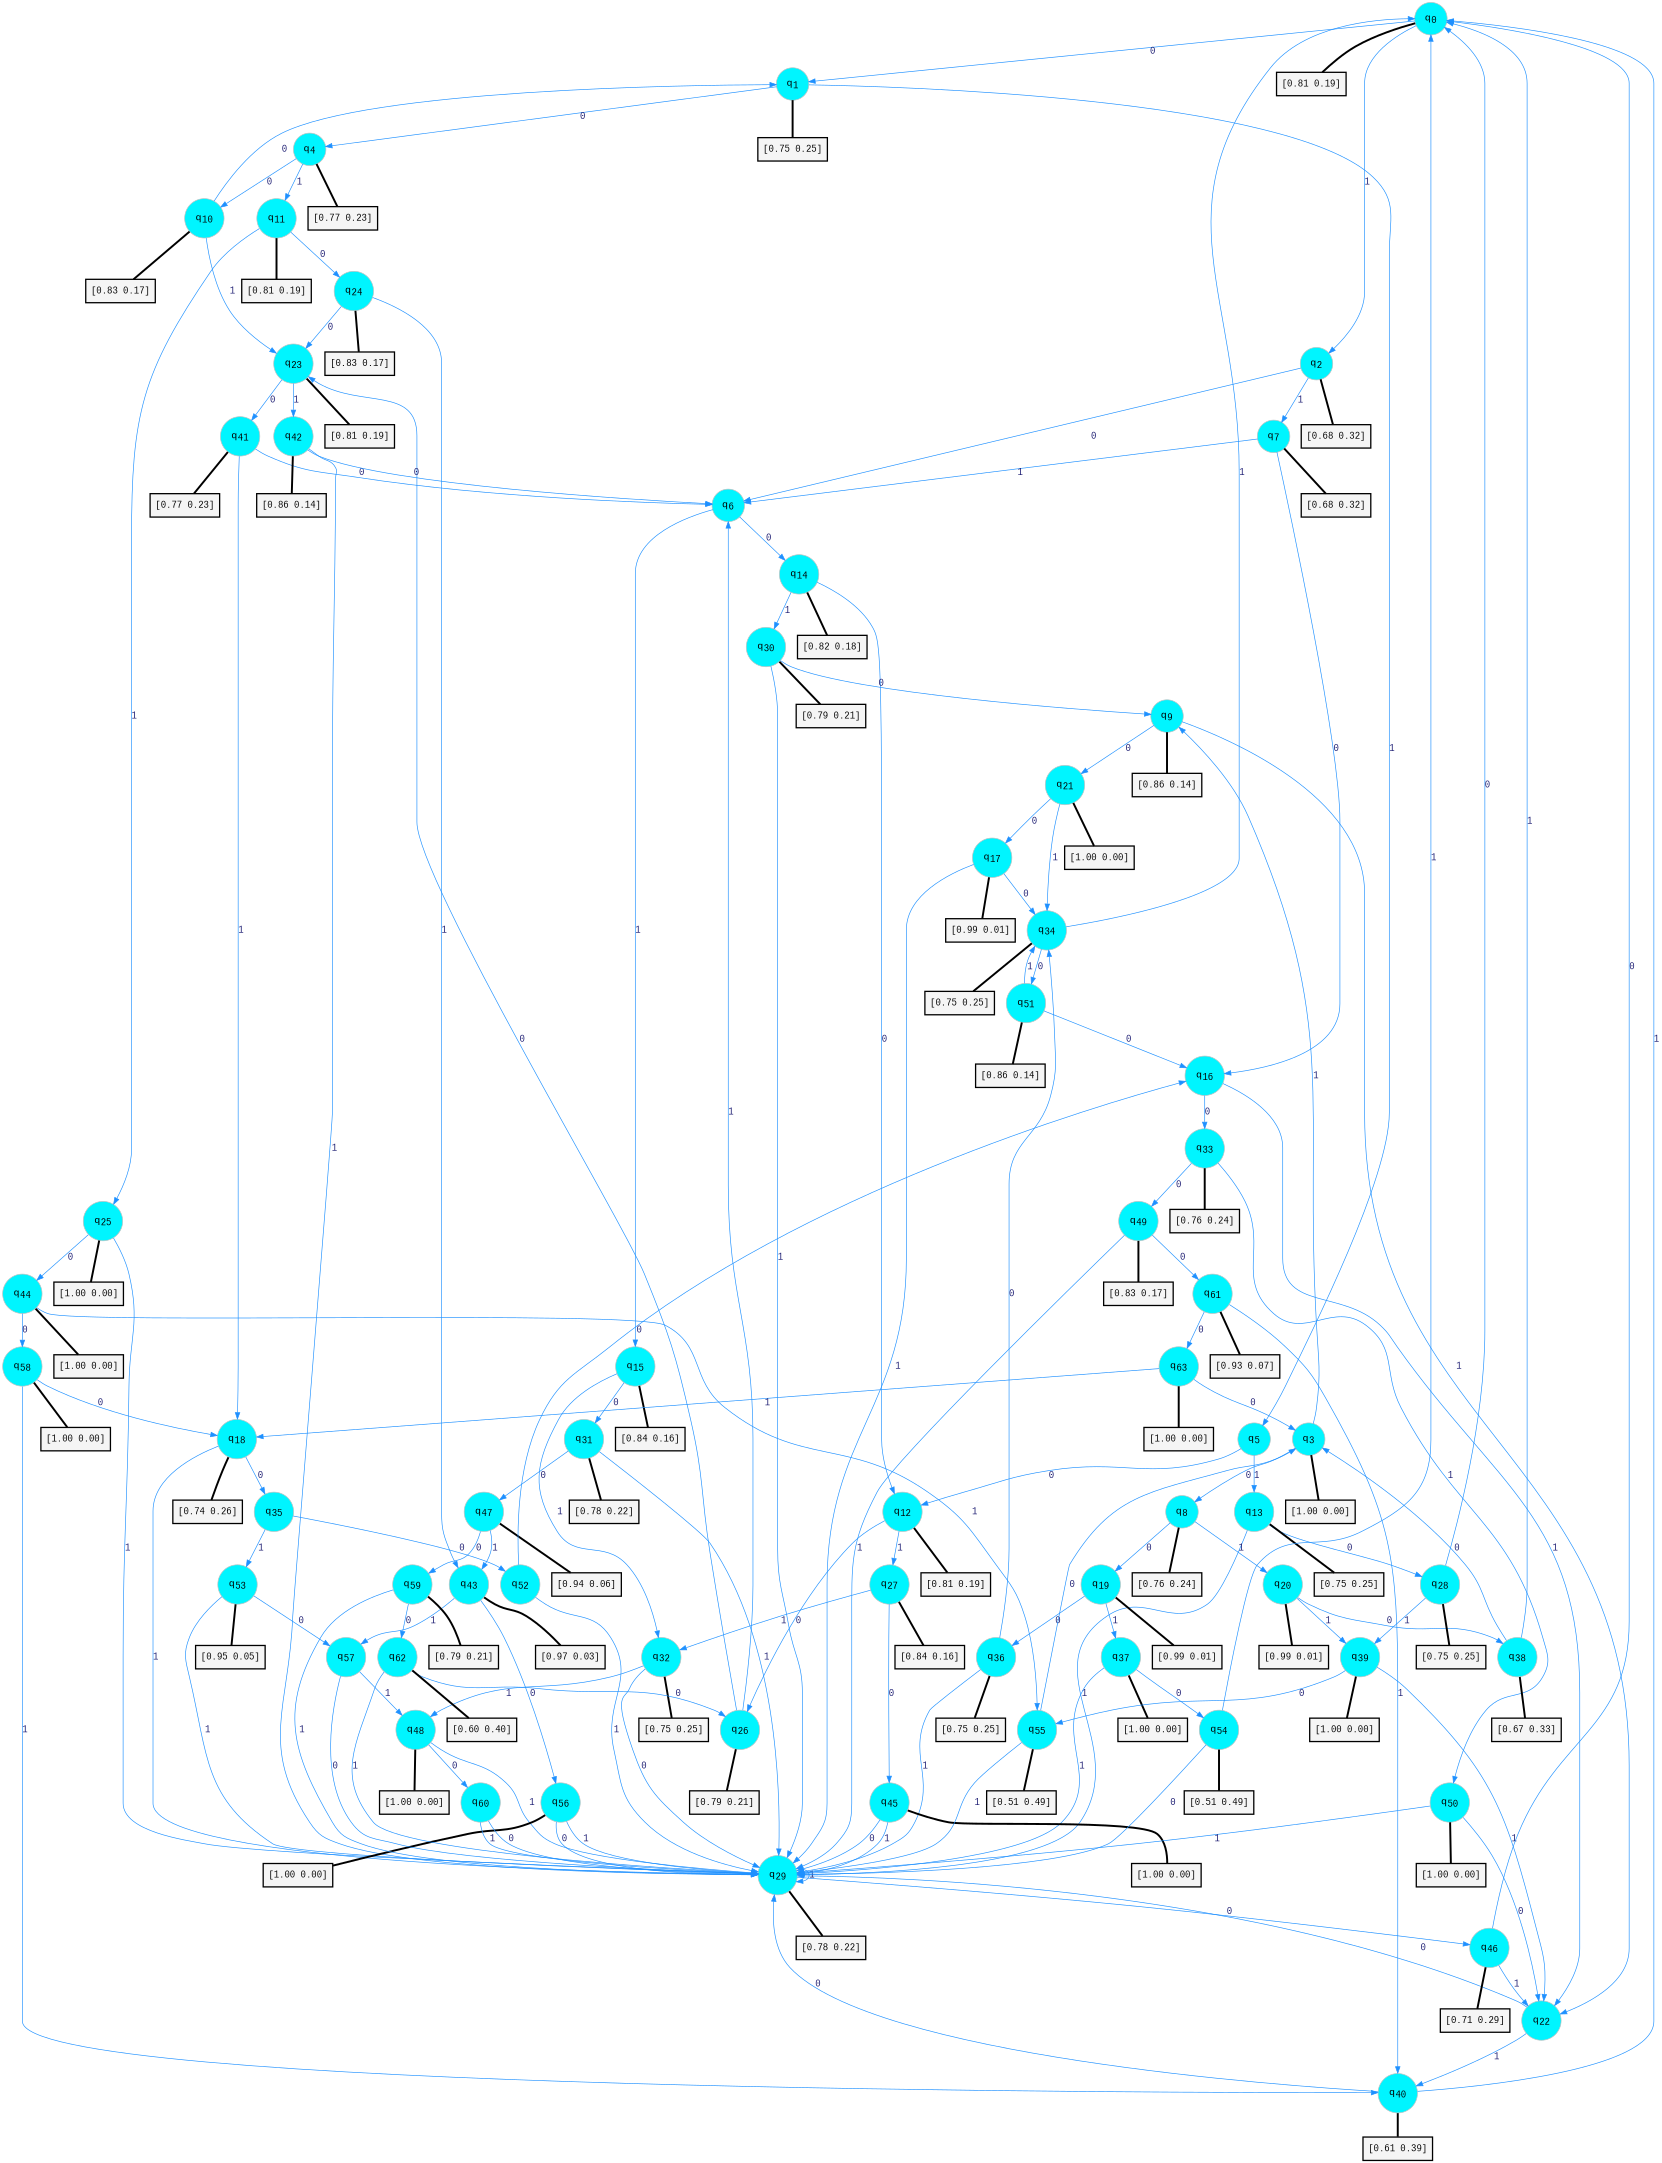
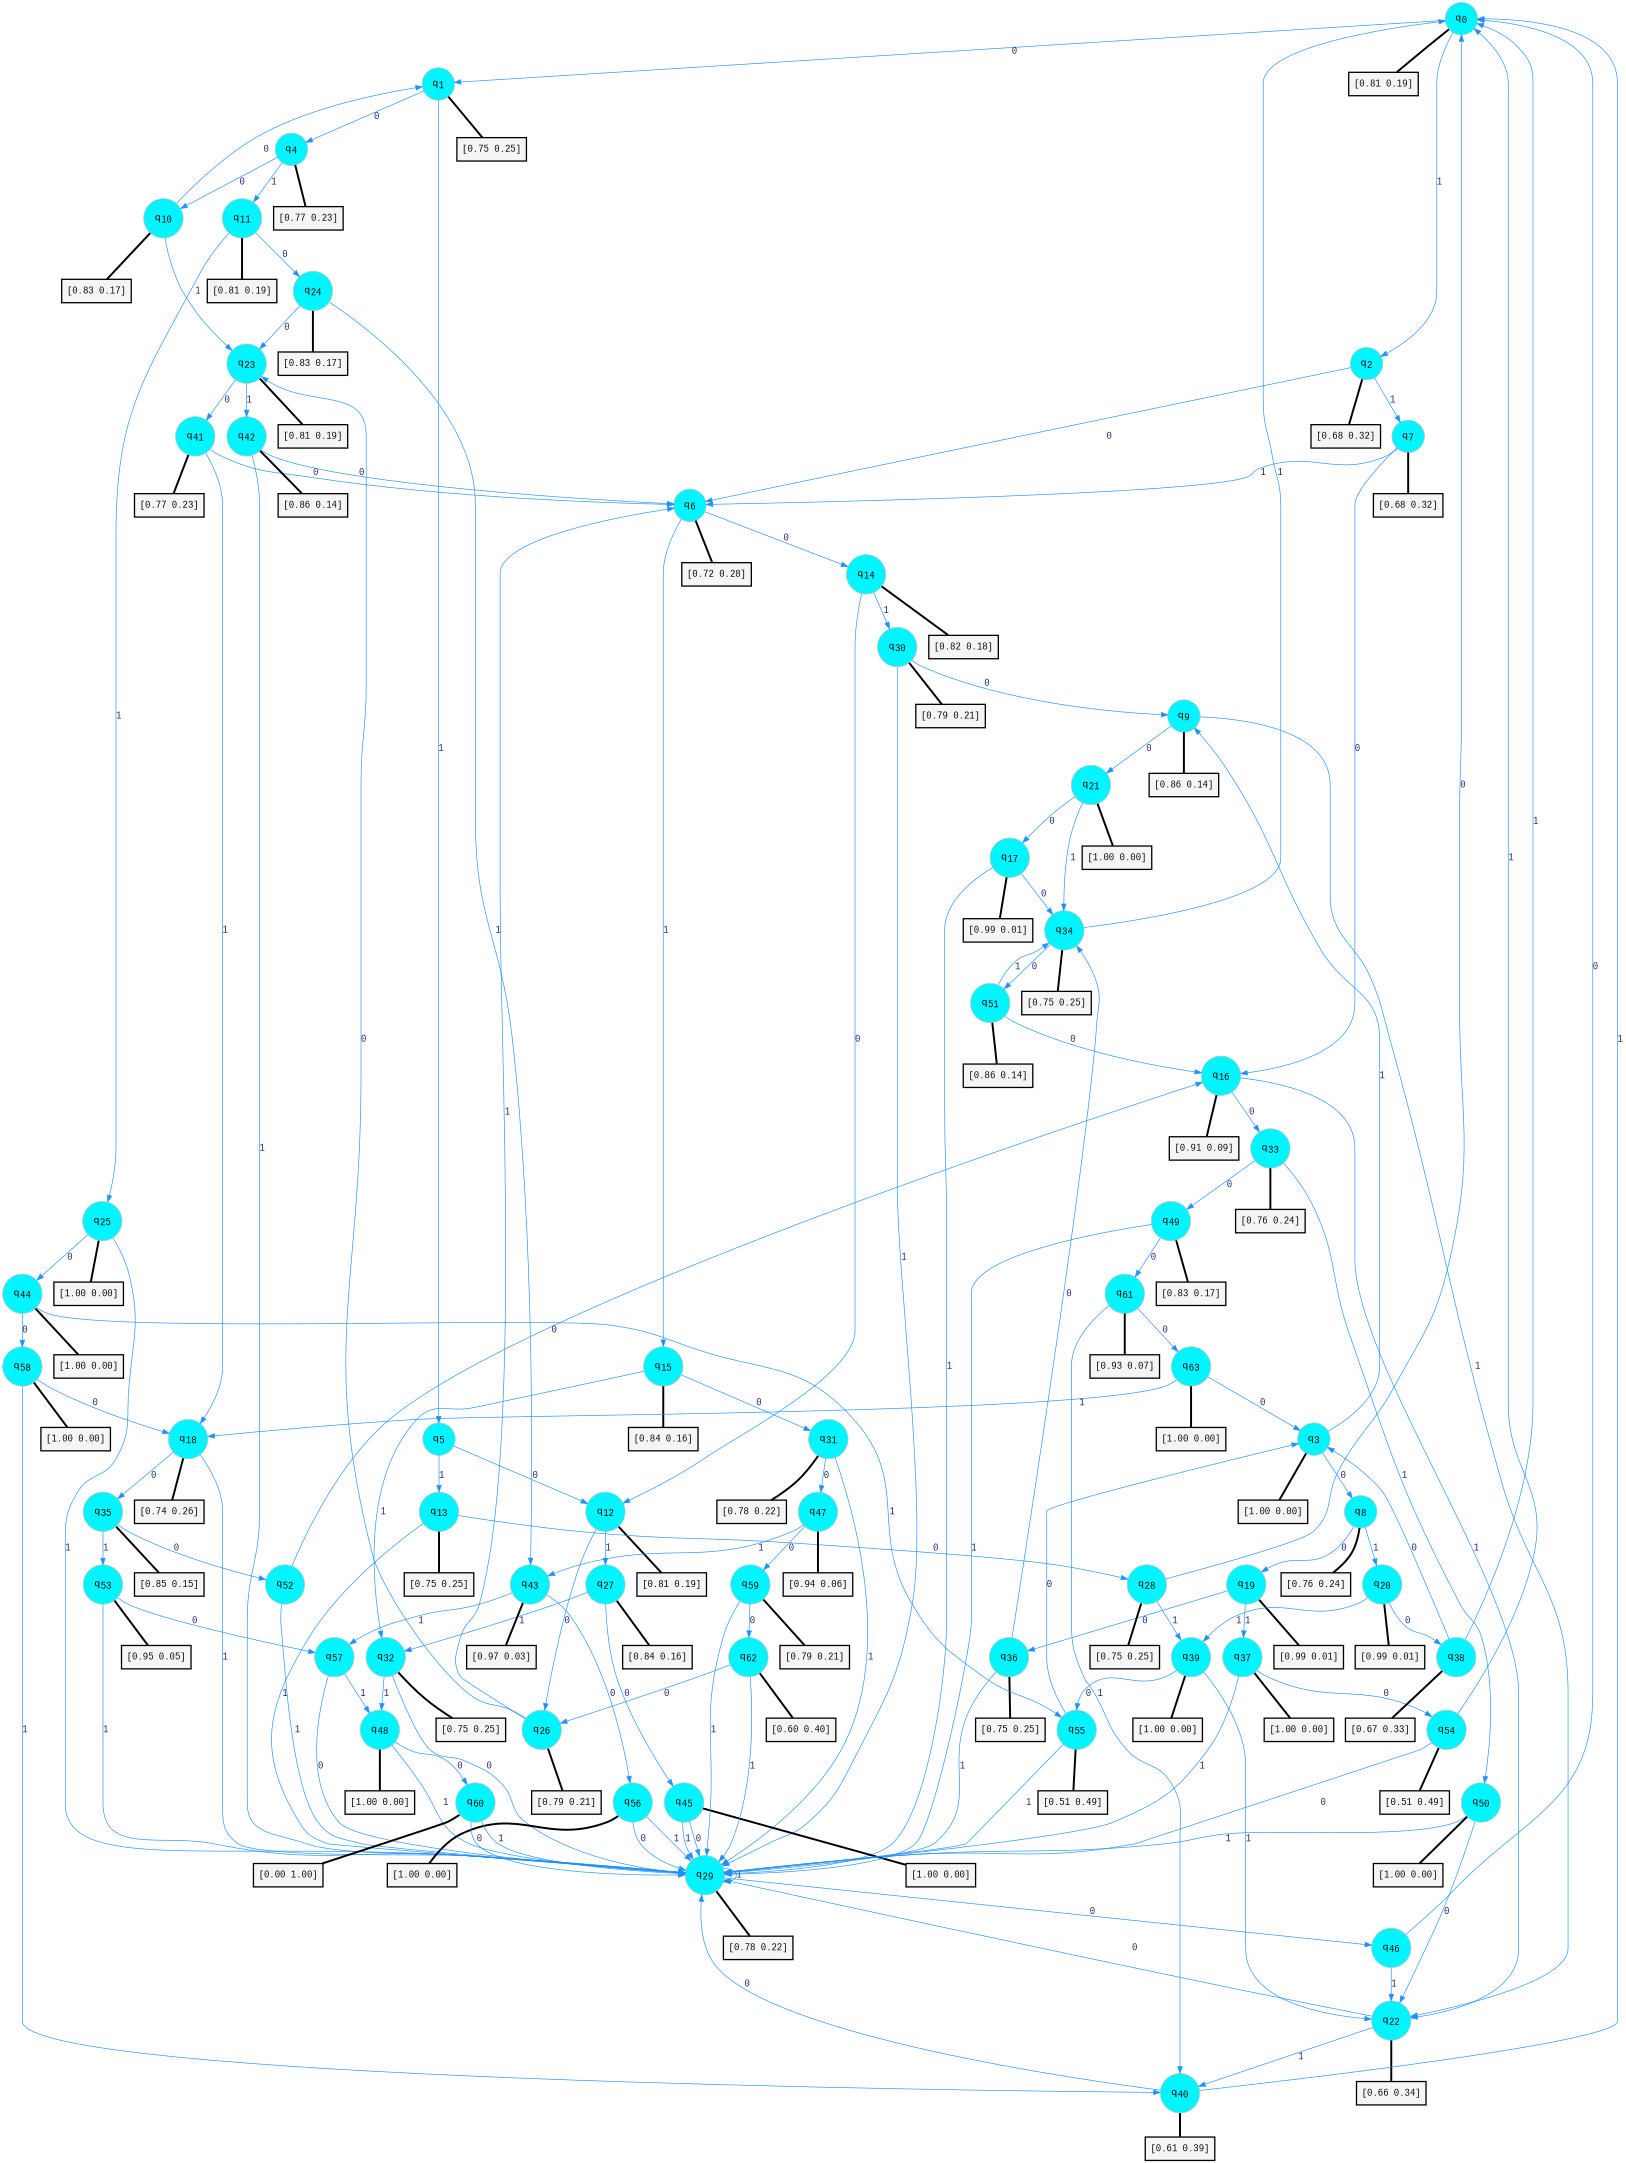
node "[0.72 0.28]": added
node "[0.91 0.09]": added
node "[0.85 0.15]": added
node "[0.00 1.00]": added
node "[0.71 0.29]": removed
node "[0.66 0.34]": added
